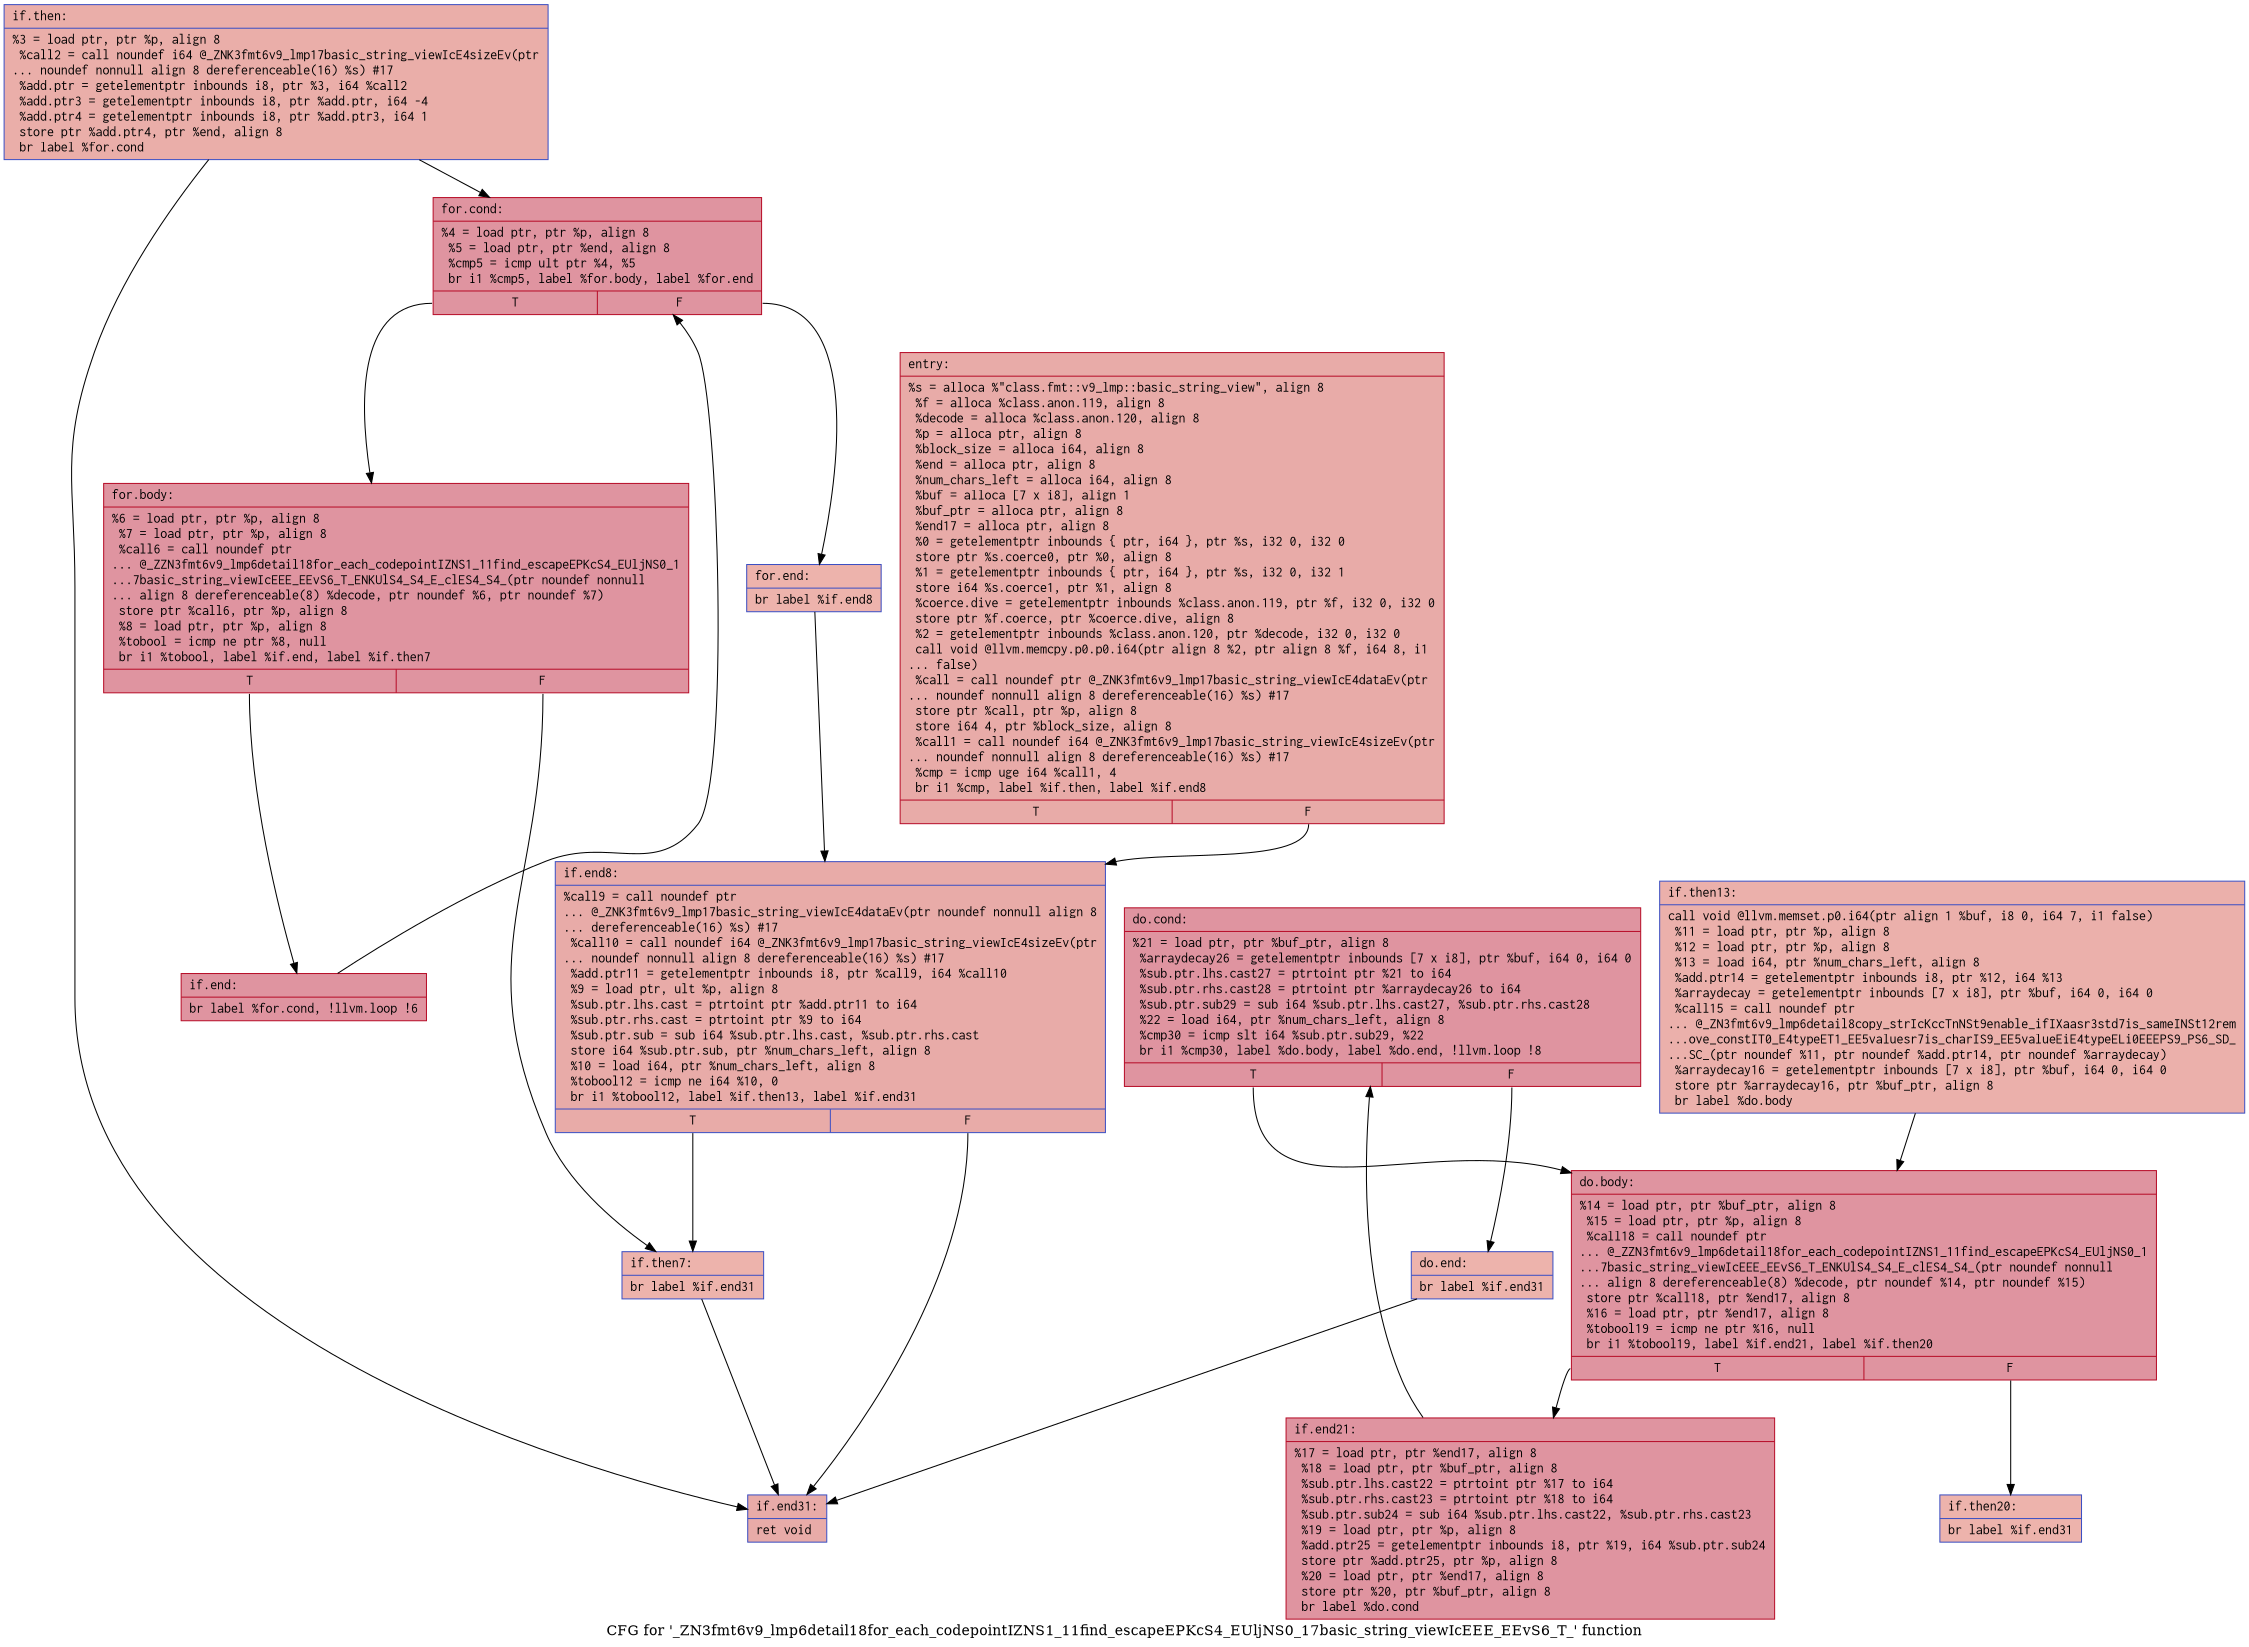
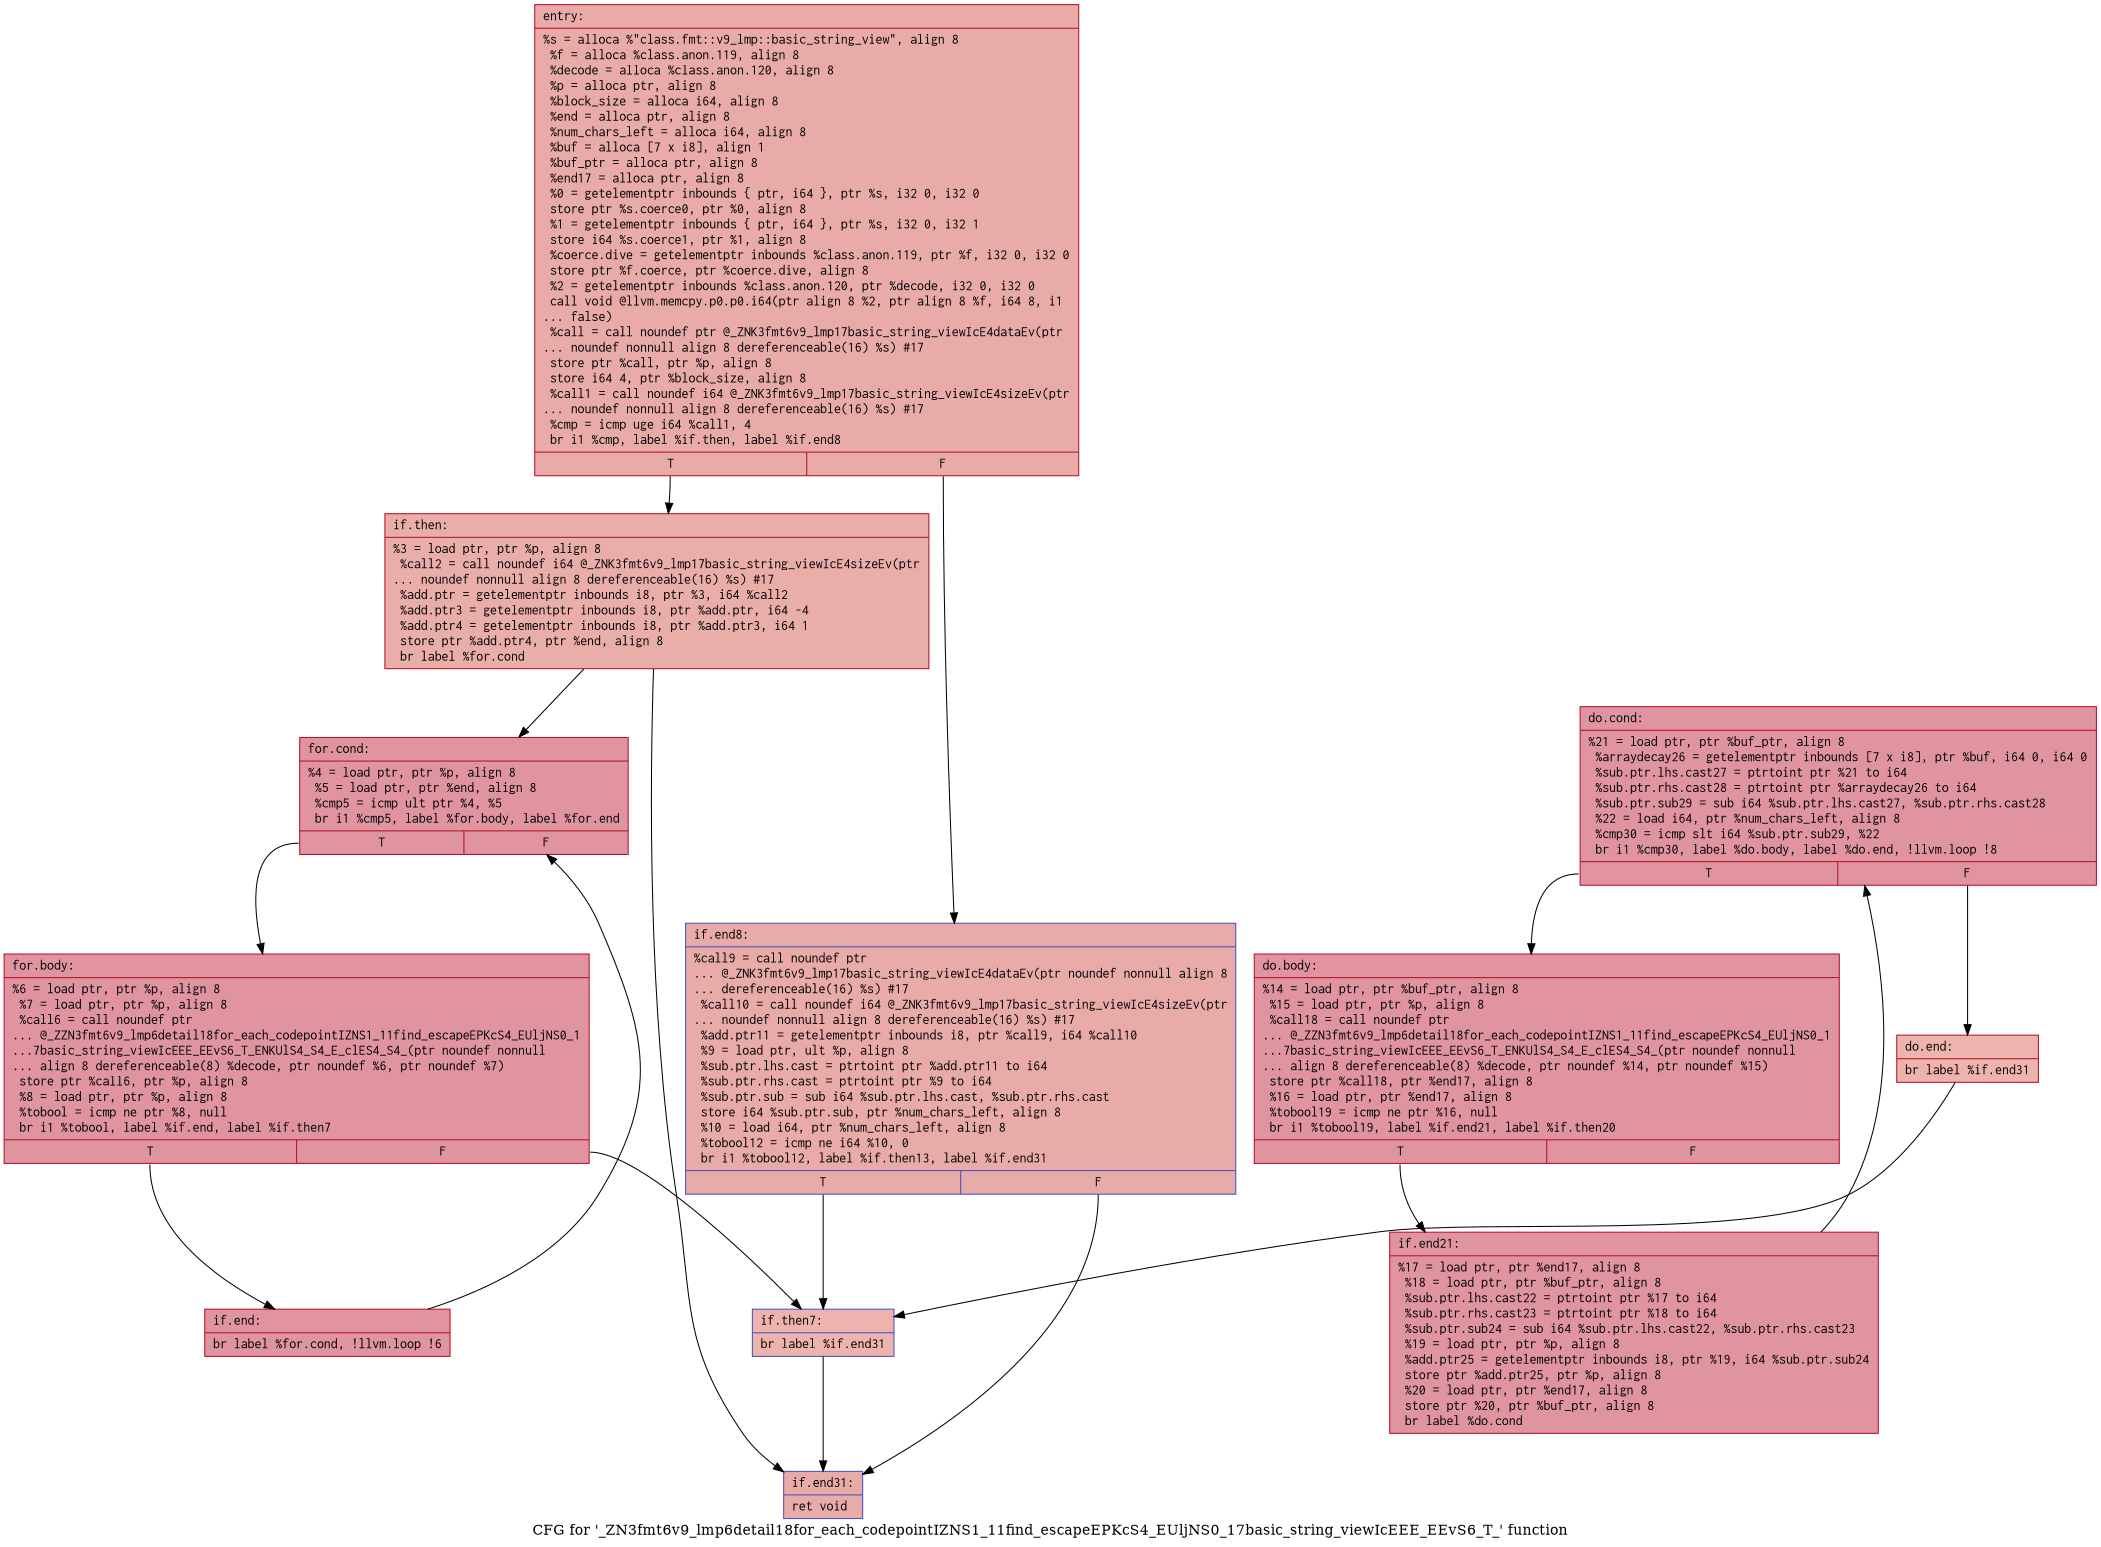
node "if.then:": color #3d50c3ff -> #b70d28ff
edge "entry:" -> "if.then:": added
node "for.end:": removed
node "if.then13:": removed
node "do.end:": color #3d50c3ff -> #b70d28ff
edge "do.end:" -> "if.end31:": now "do.end:" -> "if.then7:"
node "if.then20:": removed
